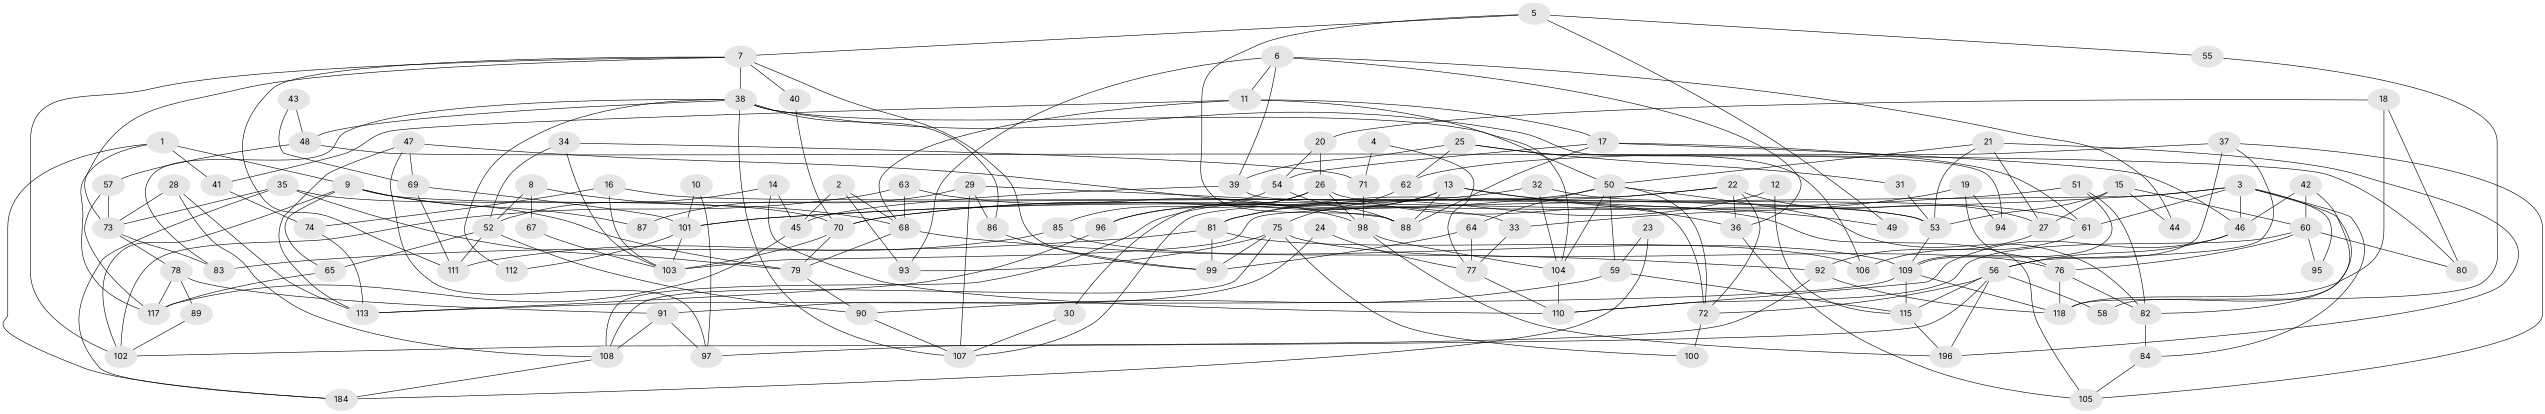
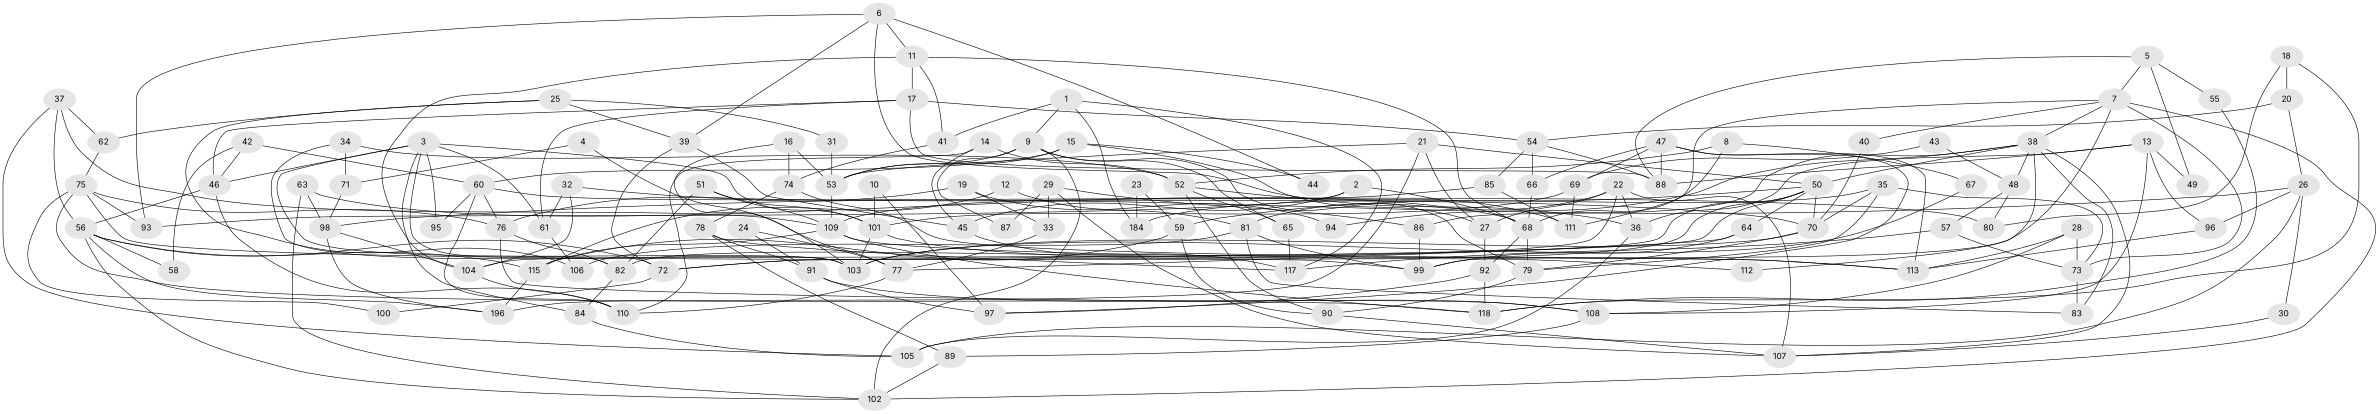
node "66": added
edge "73" -- "78": now "74" -- "78"
edge "108" -- "184": now "108" -- "89"
